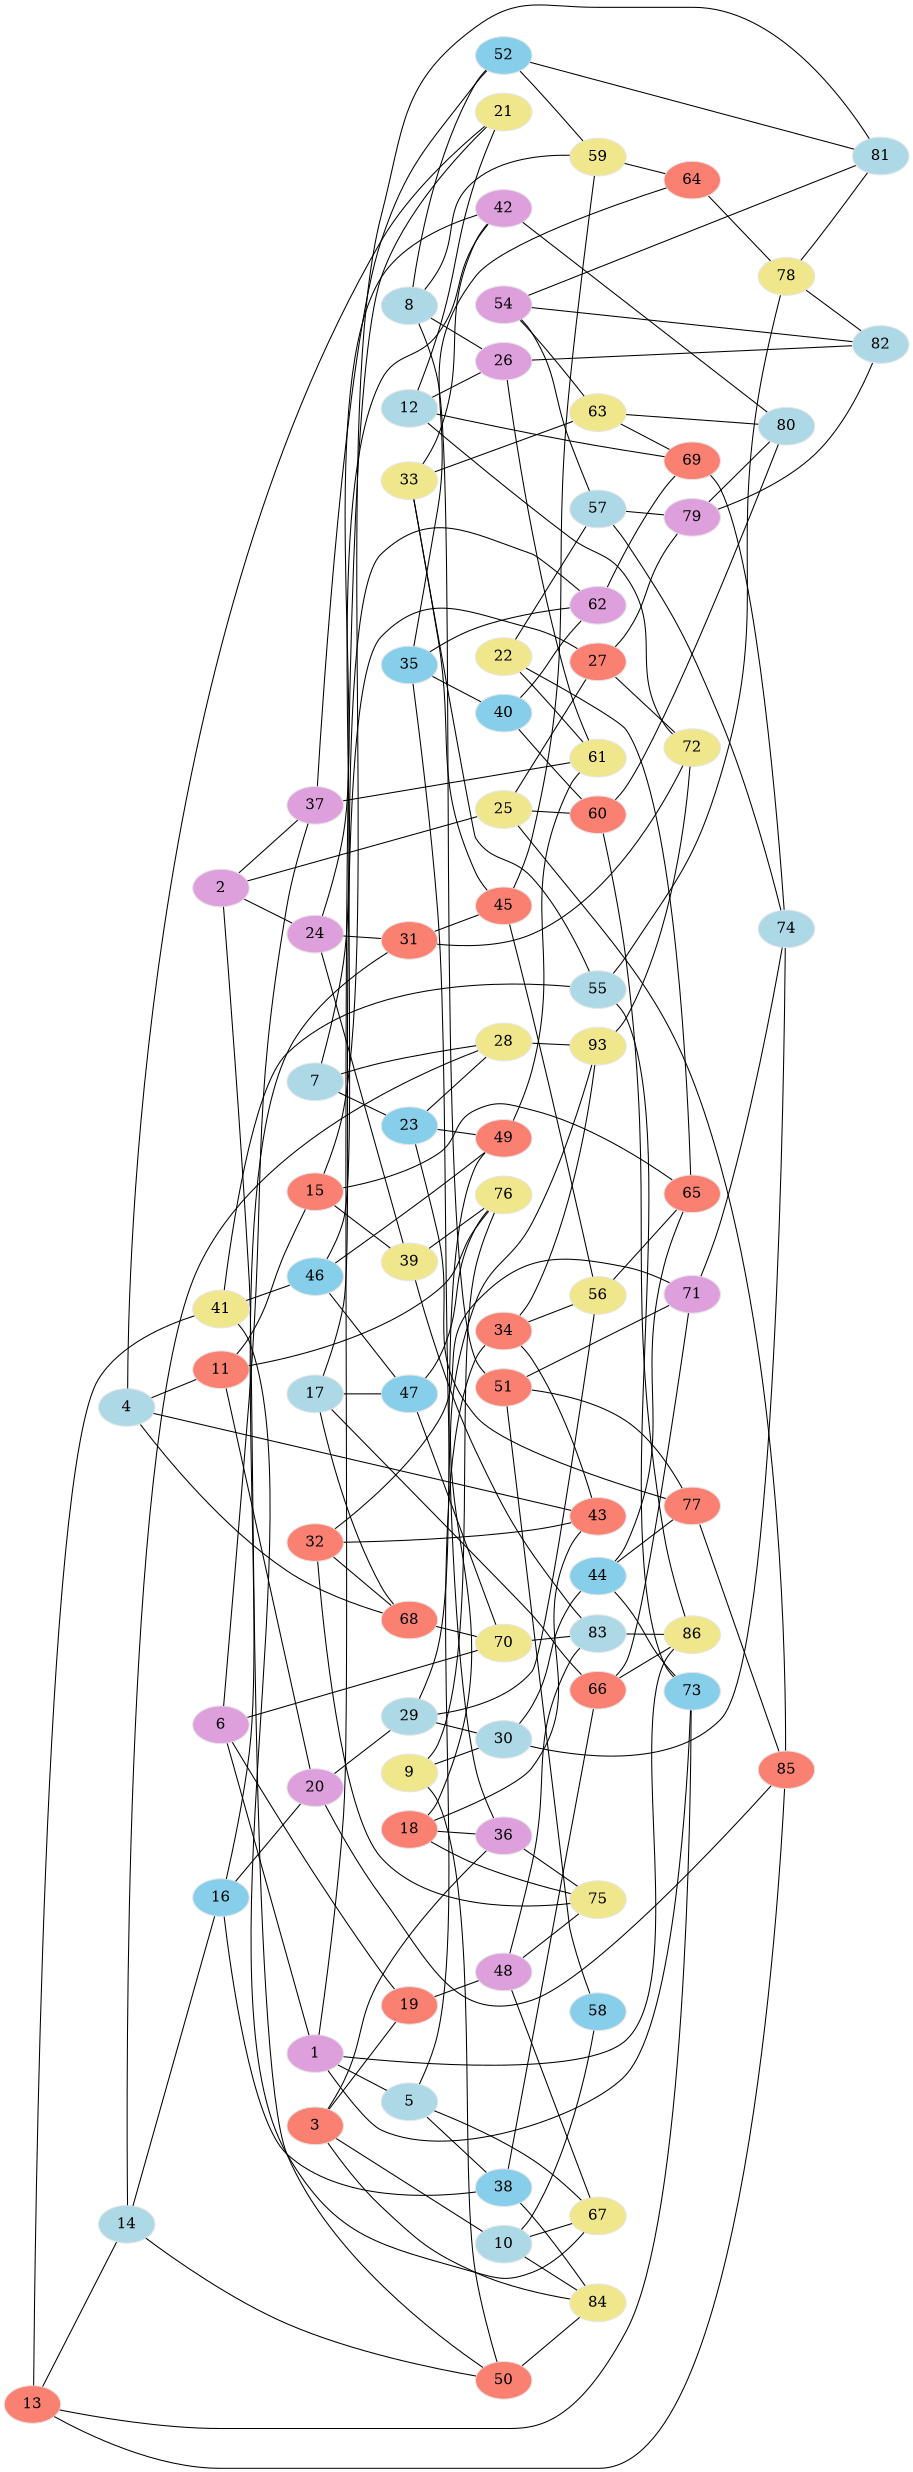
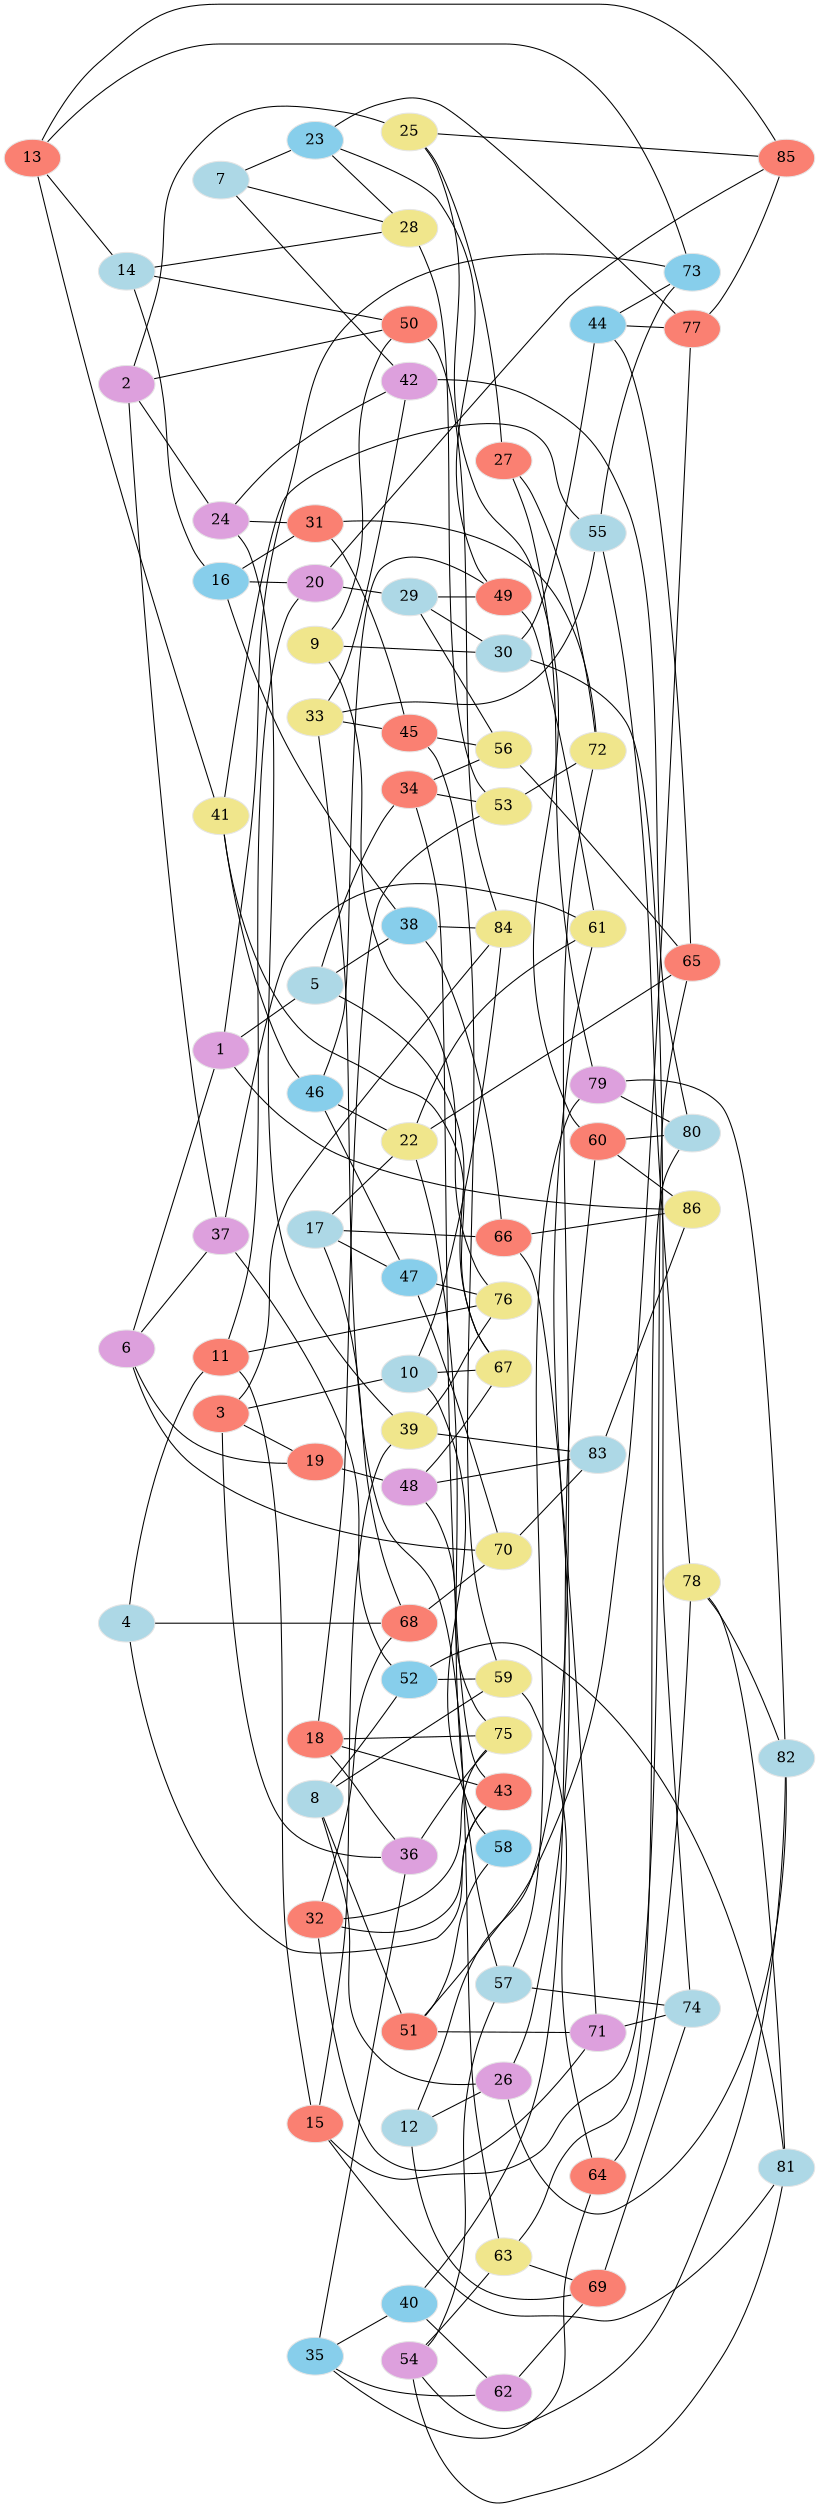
node "21": removed
edge "62" -- "46": now "22" -- "46"
edge "27" -- "17": now "22" -- "17"
node "93": label "93" -> "53"
